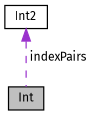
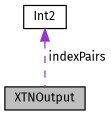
node "Int": label "Int" -> "XTNOutput"
